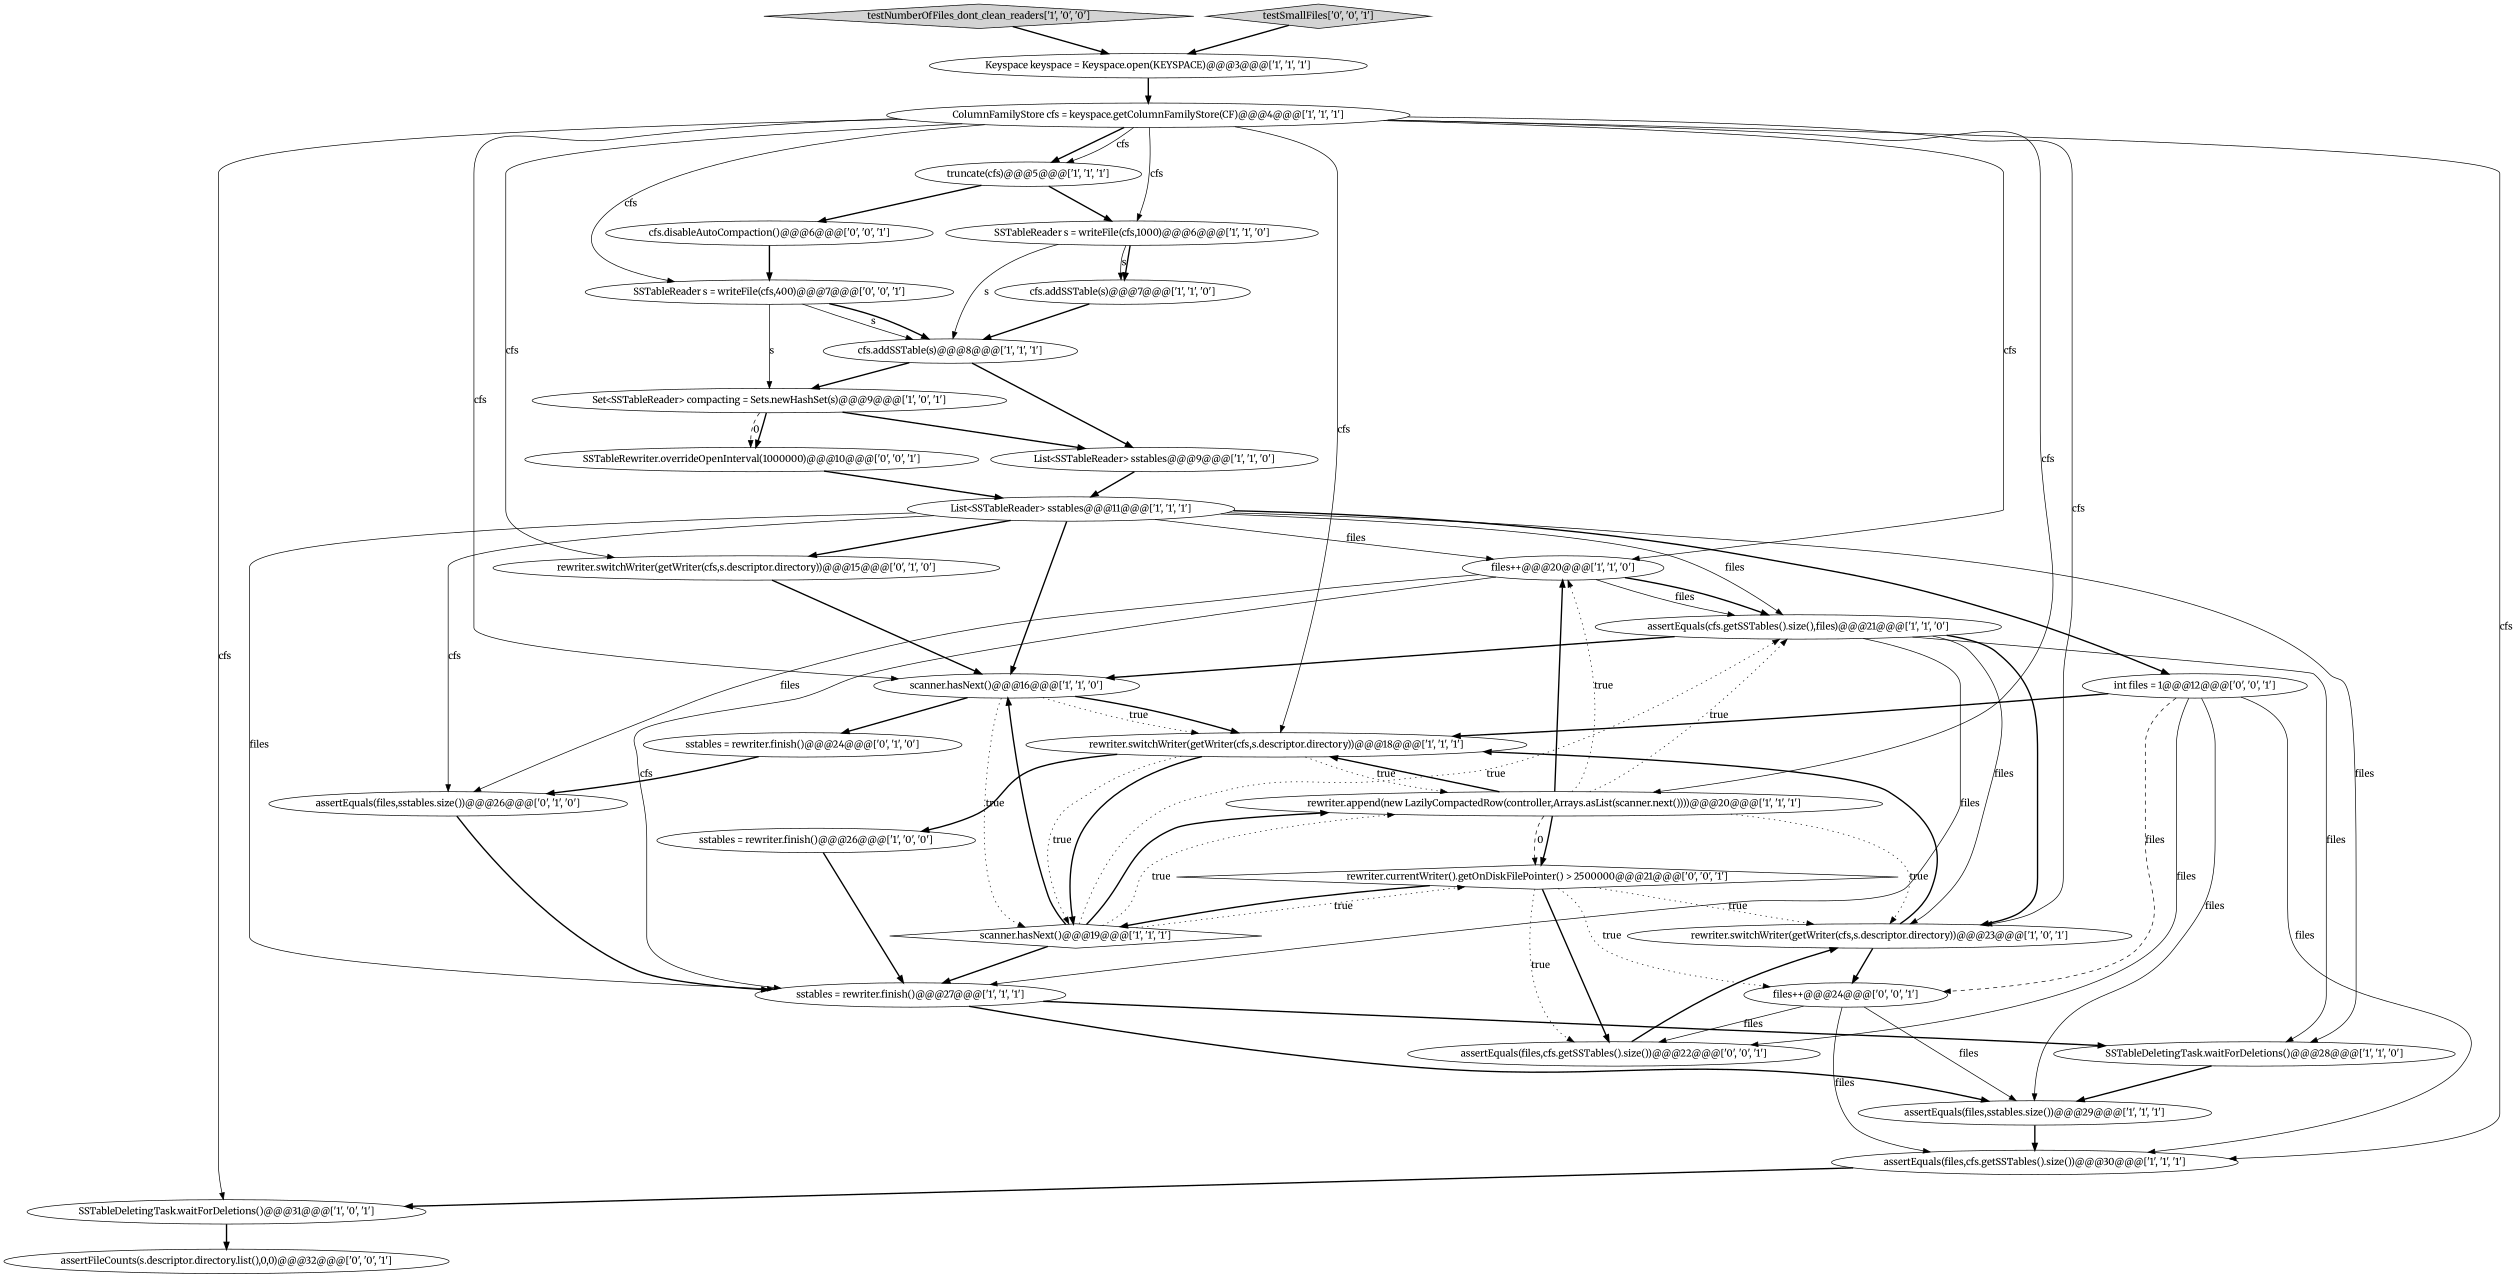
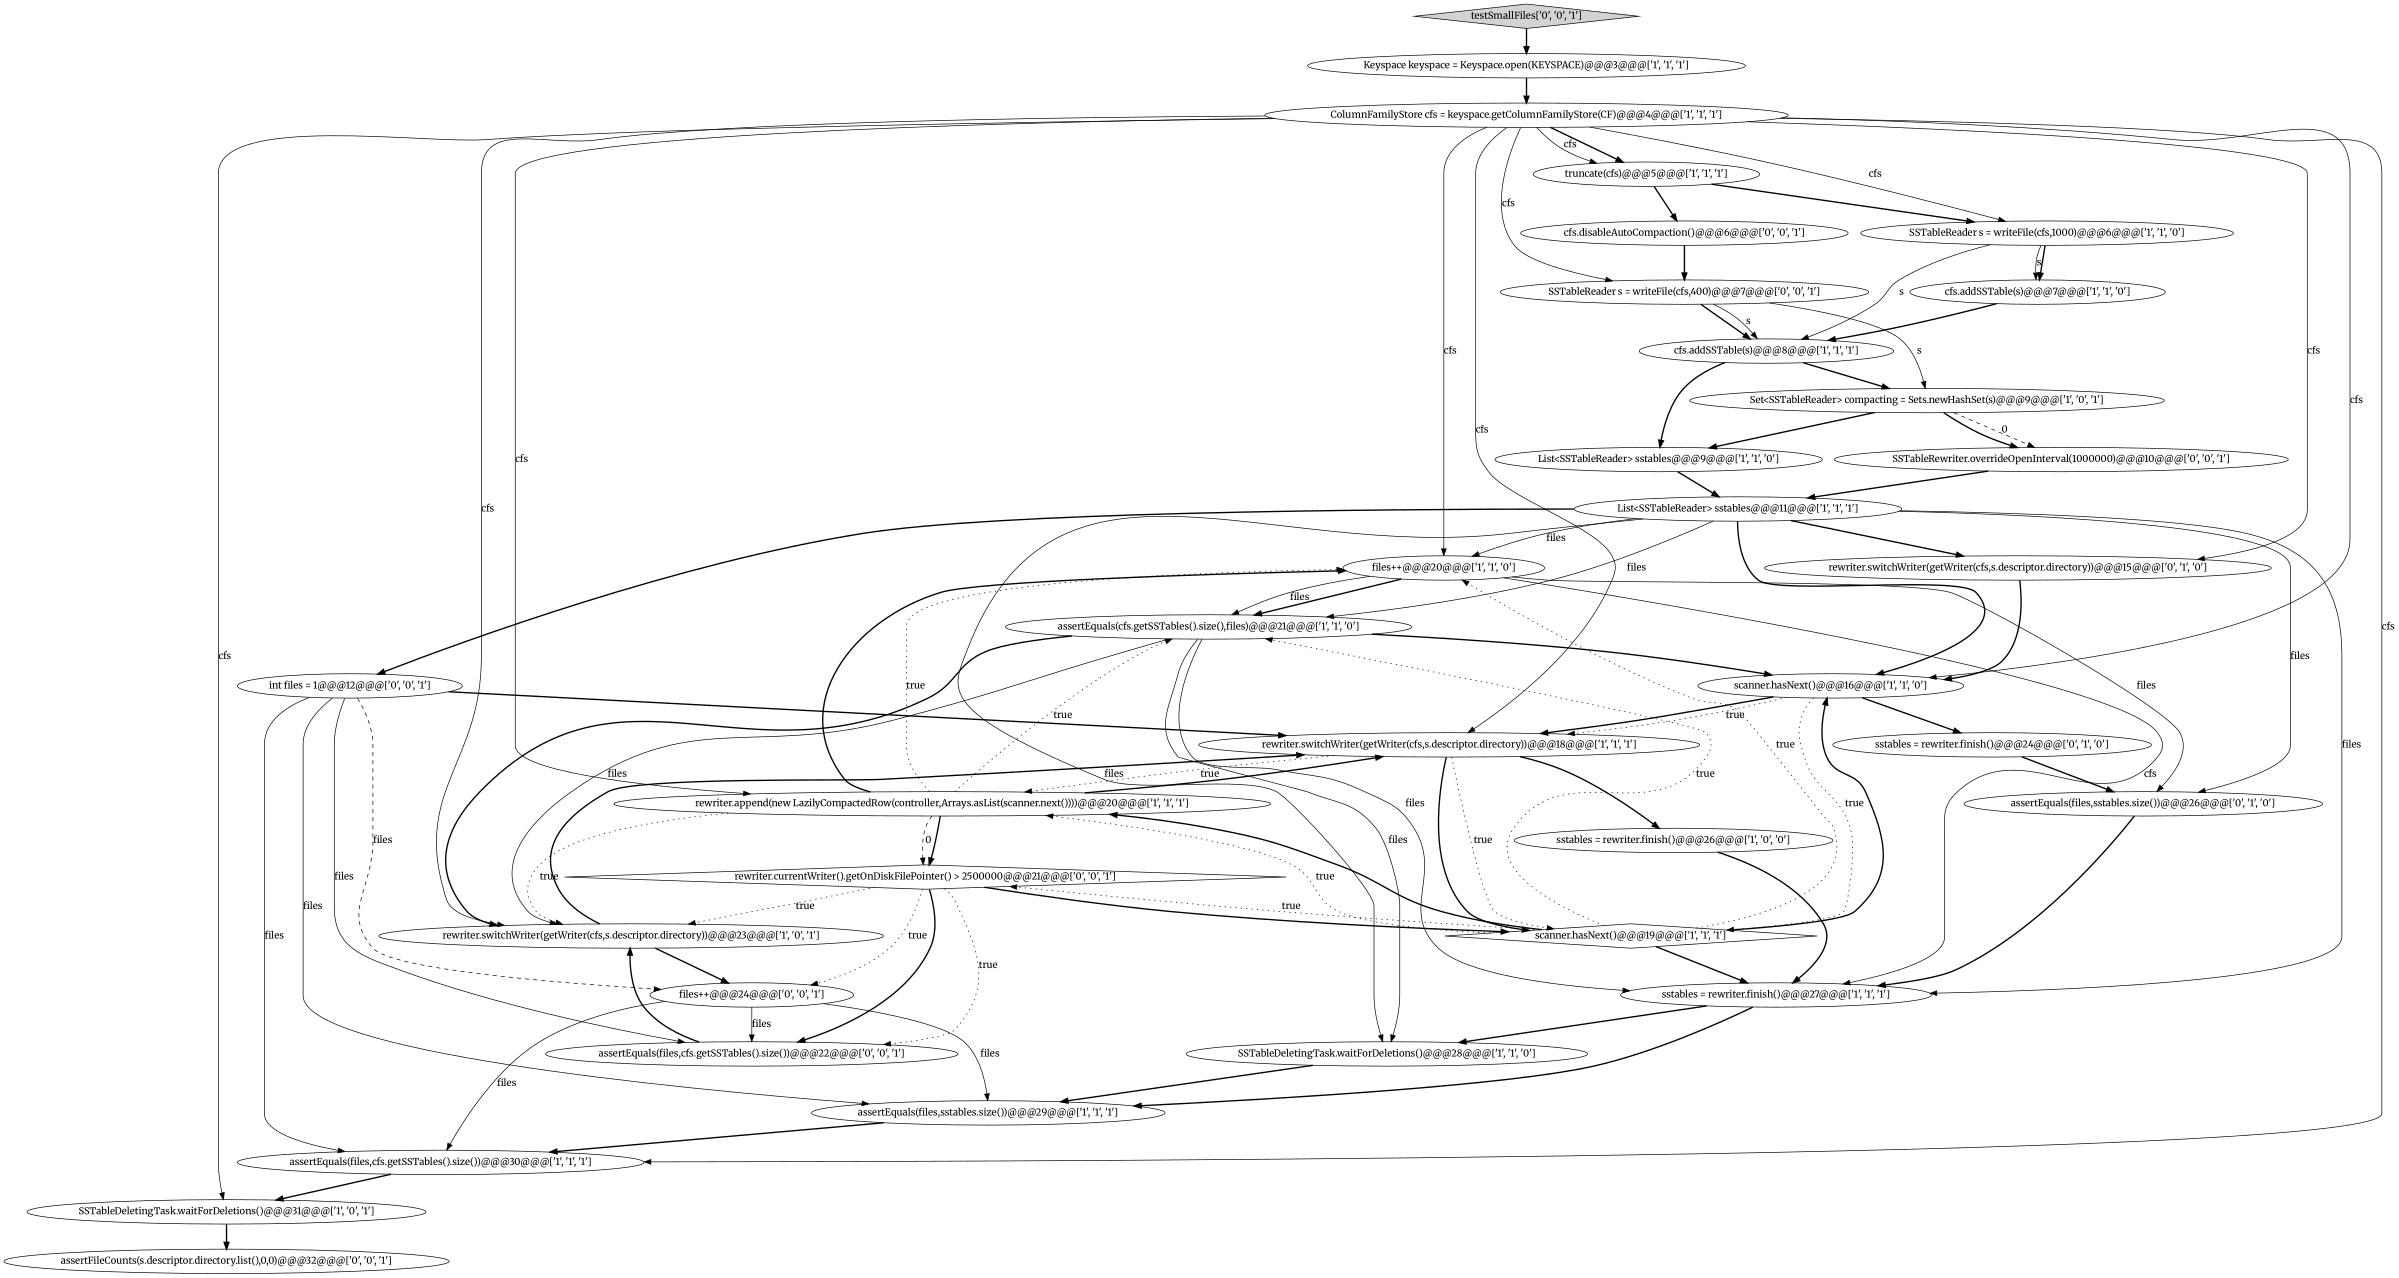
node "testNumberOfFiles_dont_clean_readers['1', '0', '0']": removed
edge "List<SSTableReader> sstables@@@11@@@['1', '1', '1']" -> "assertEquals(files,sstables.size())@@@26@@@['0', '1', '0']": label "cfs" -> "files"
edge "scanner.hasNext()@@@19@@@['1', '1', '1']" -> "files++@@@20@@@['1', '1', '0']": added, label "true"
